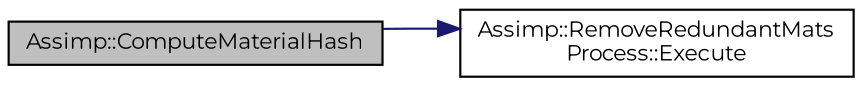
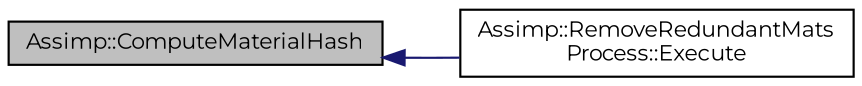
edge "Assimp::ComputeMaterialHash" -> "Assimp::RemoveRedundantMats Process::Execute": reversed
